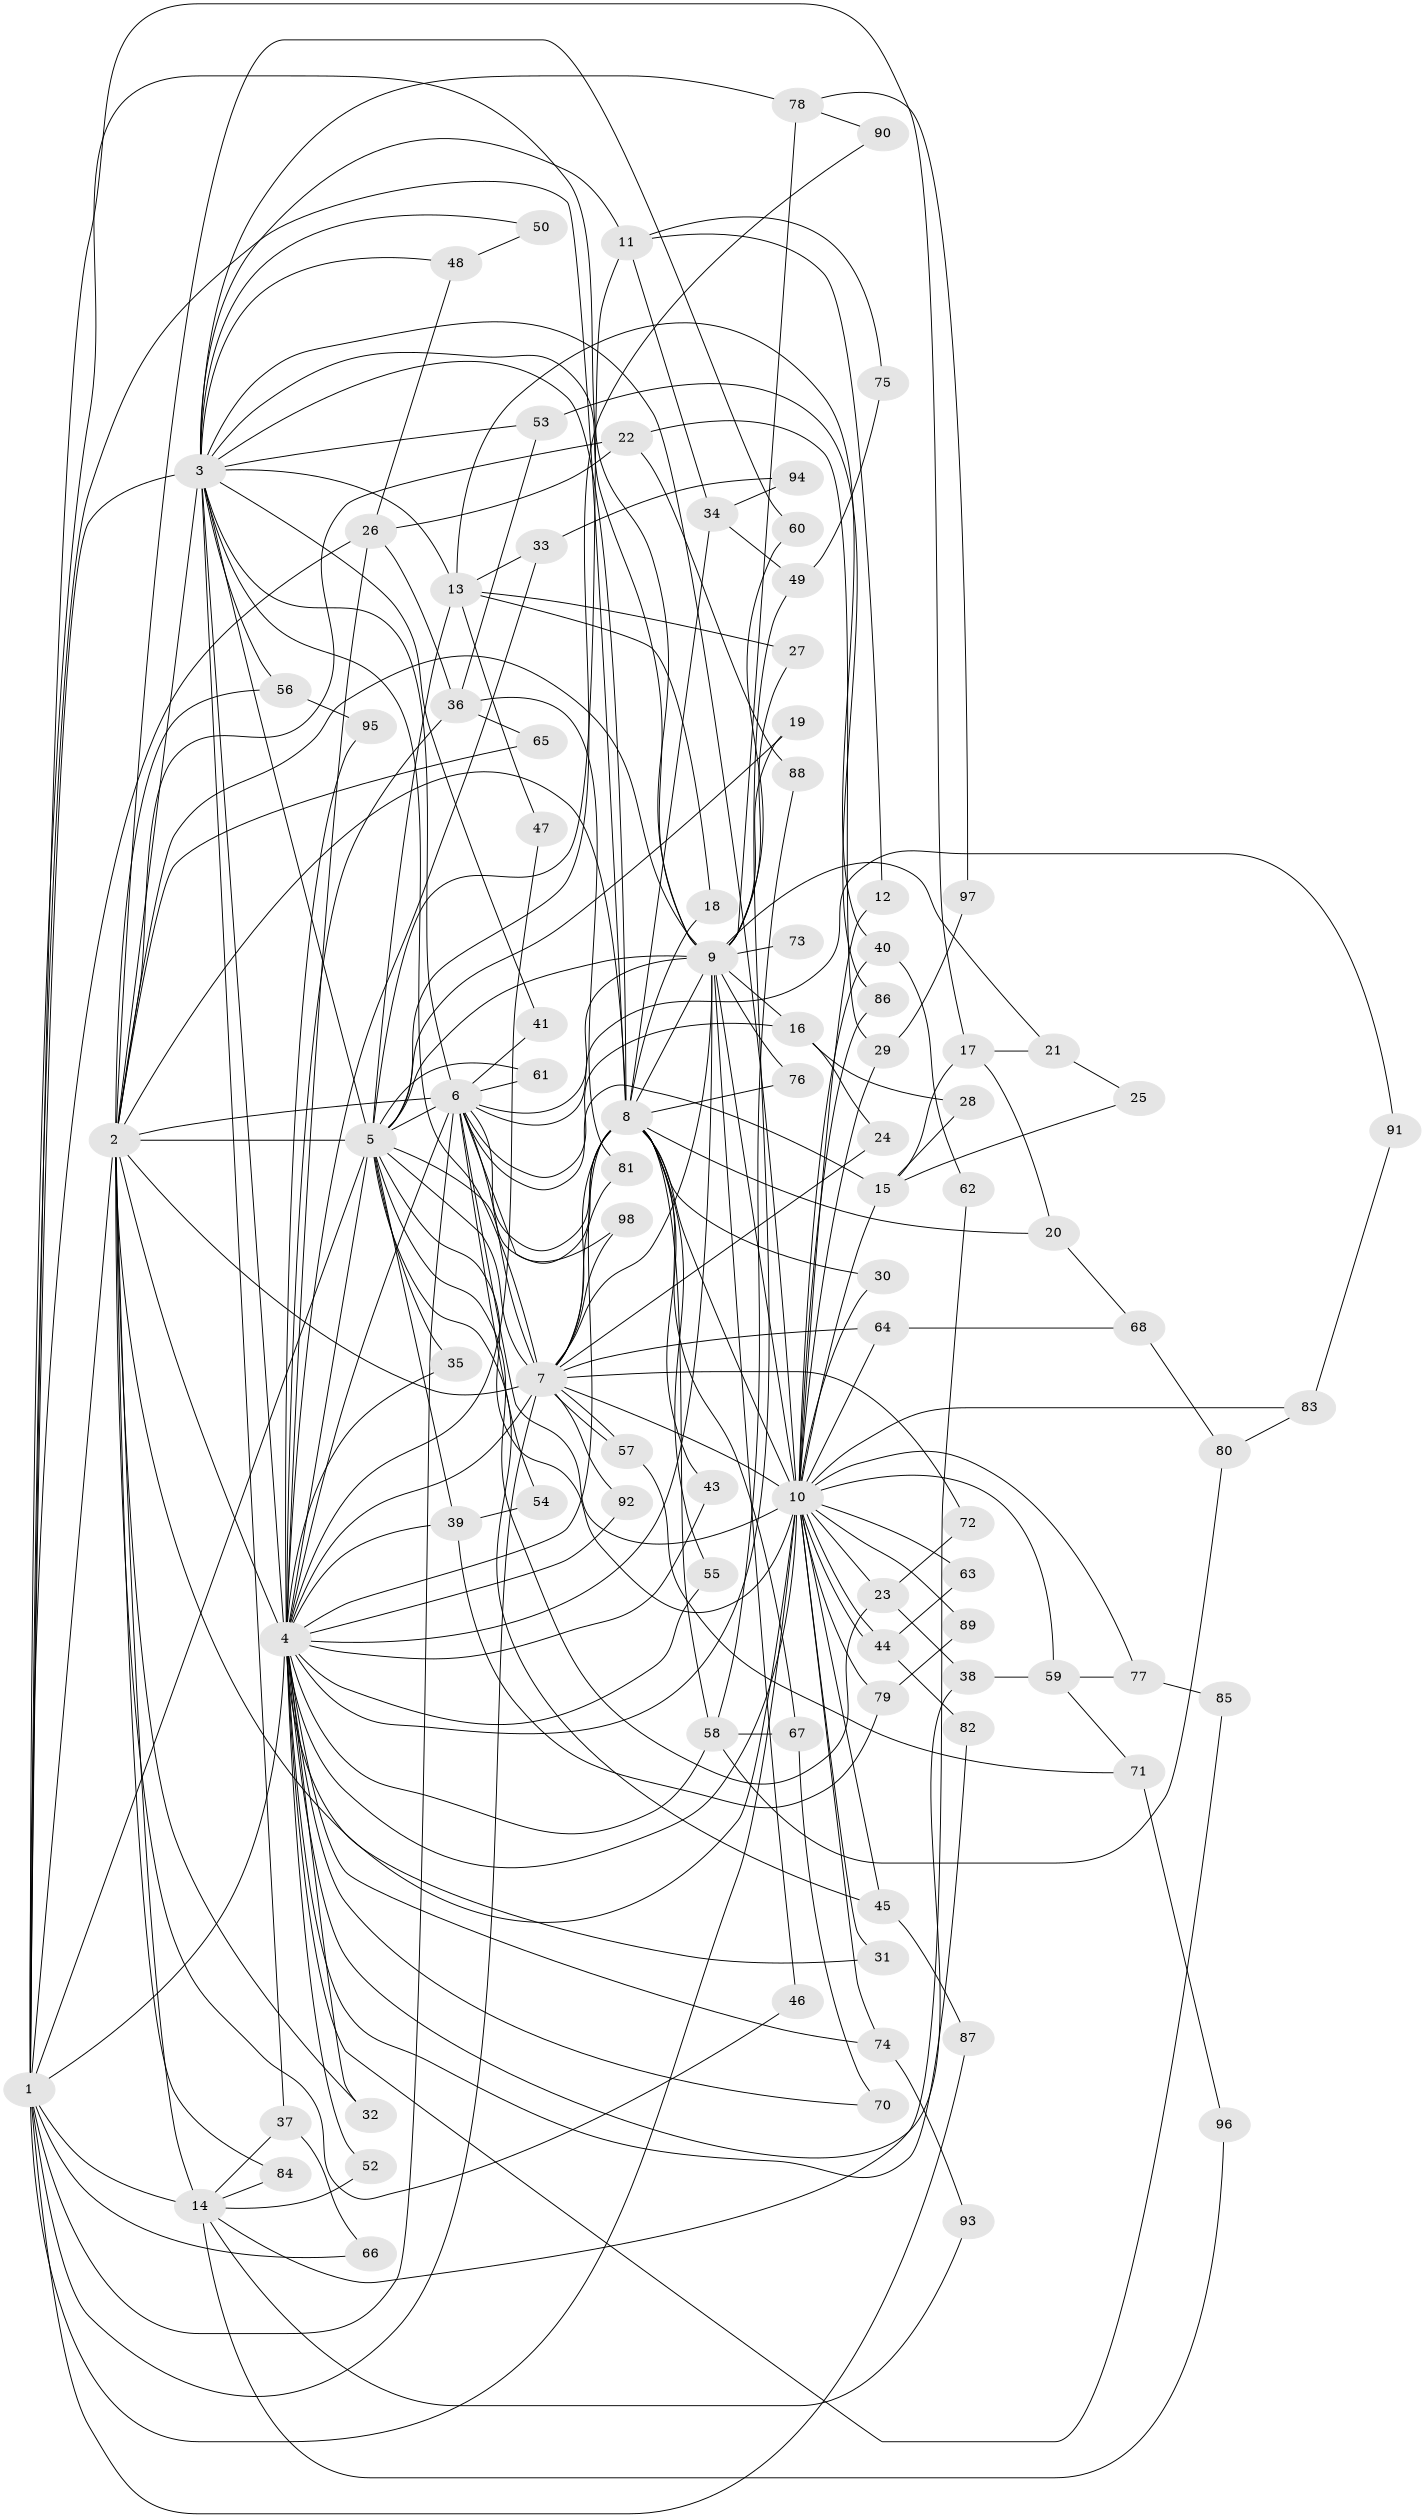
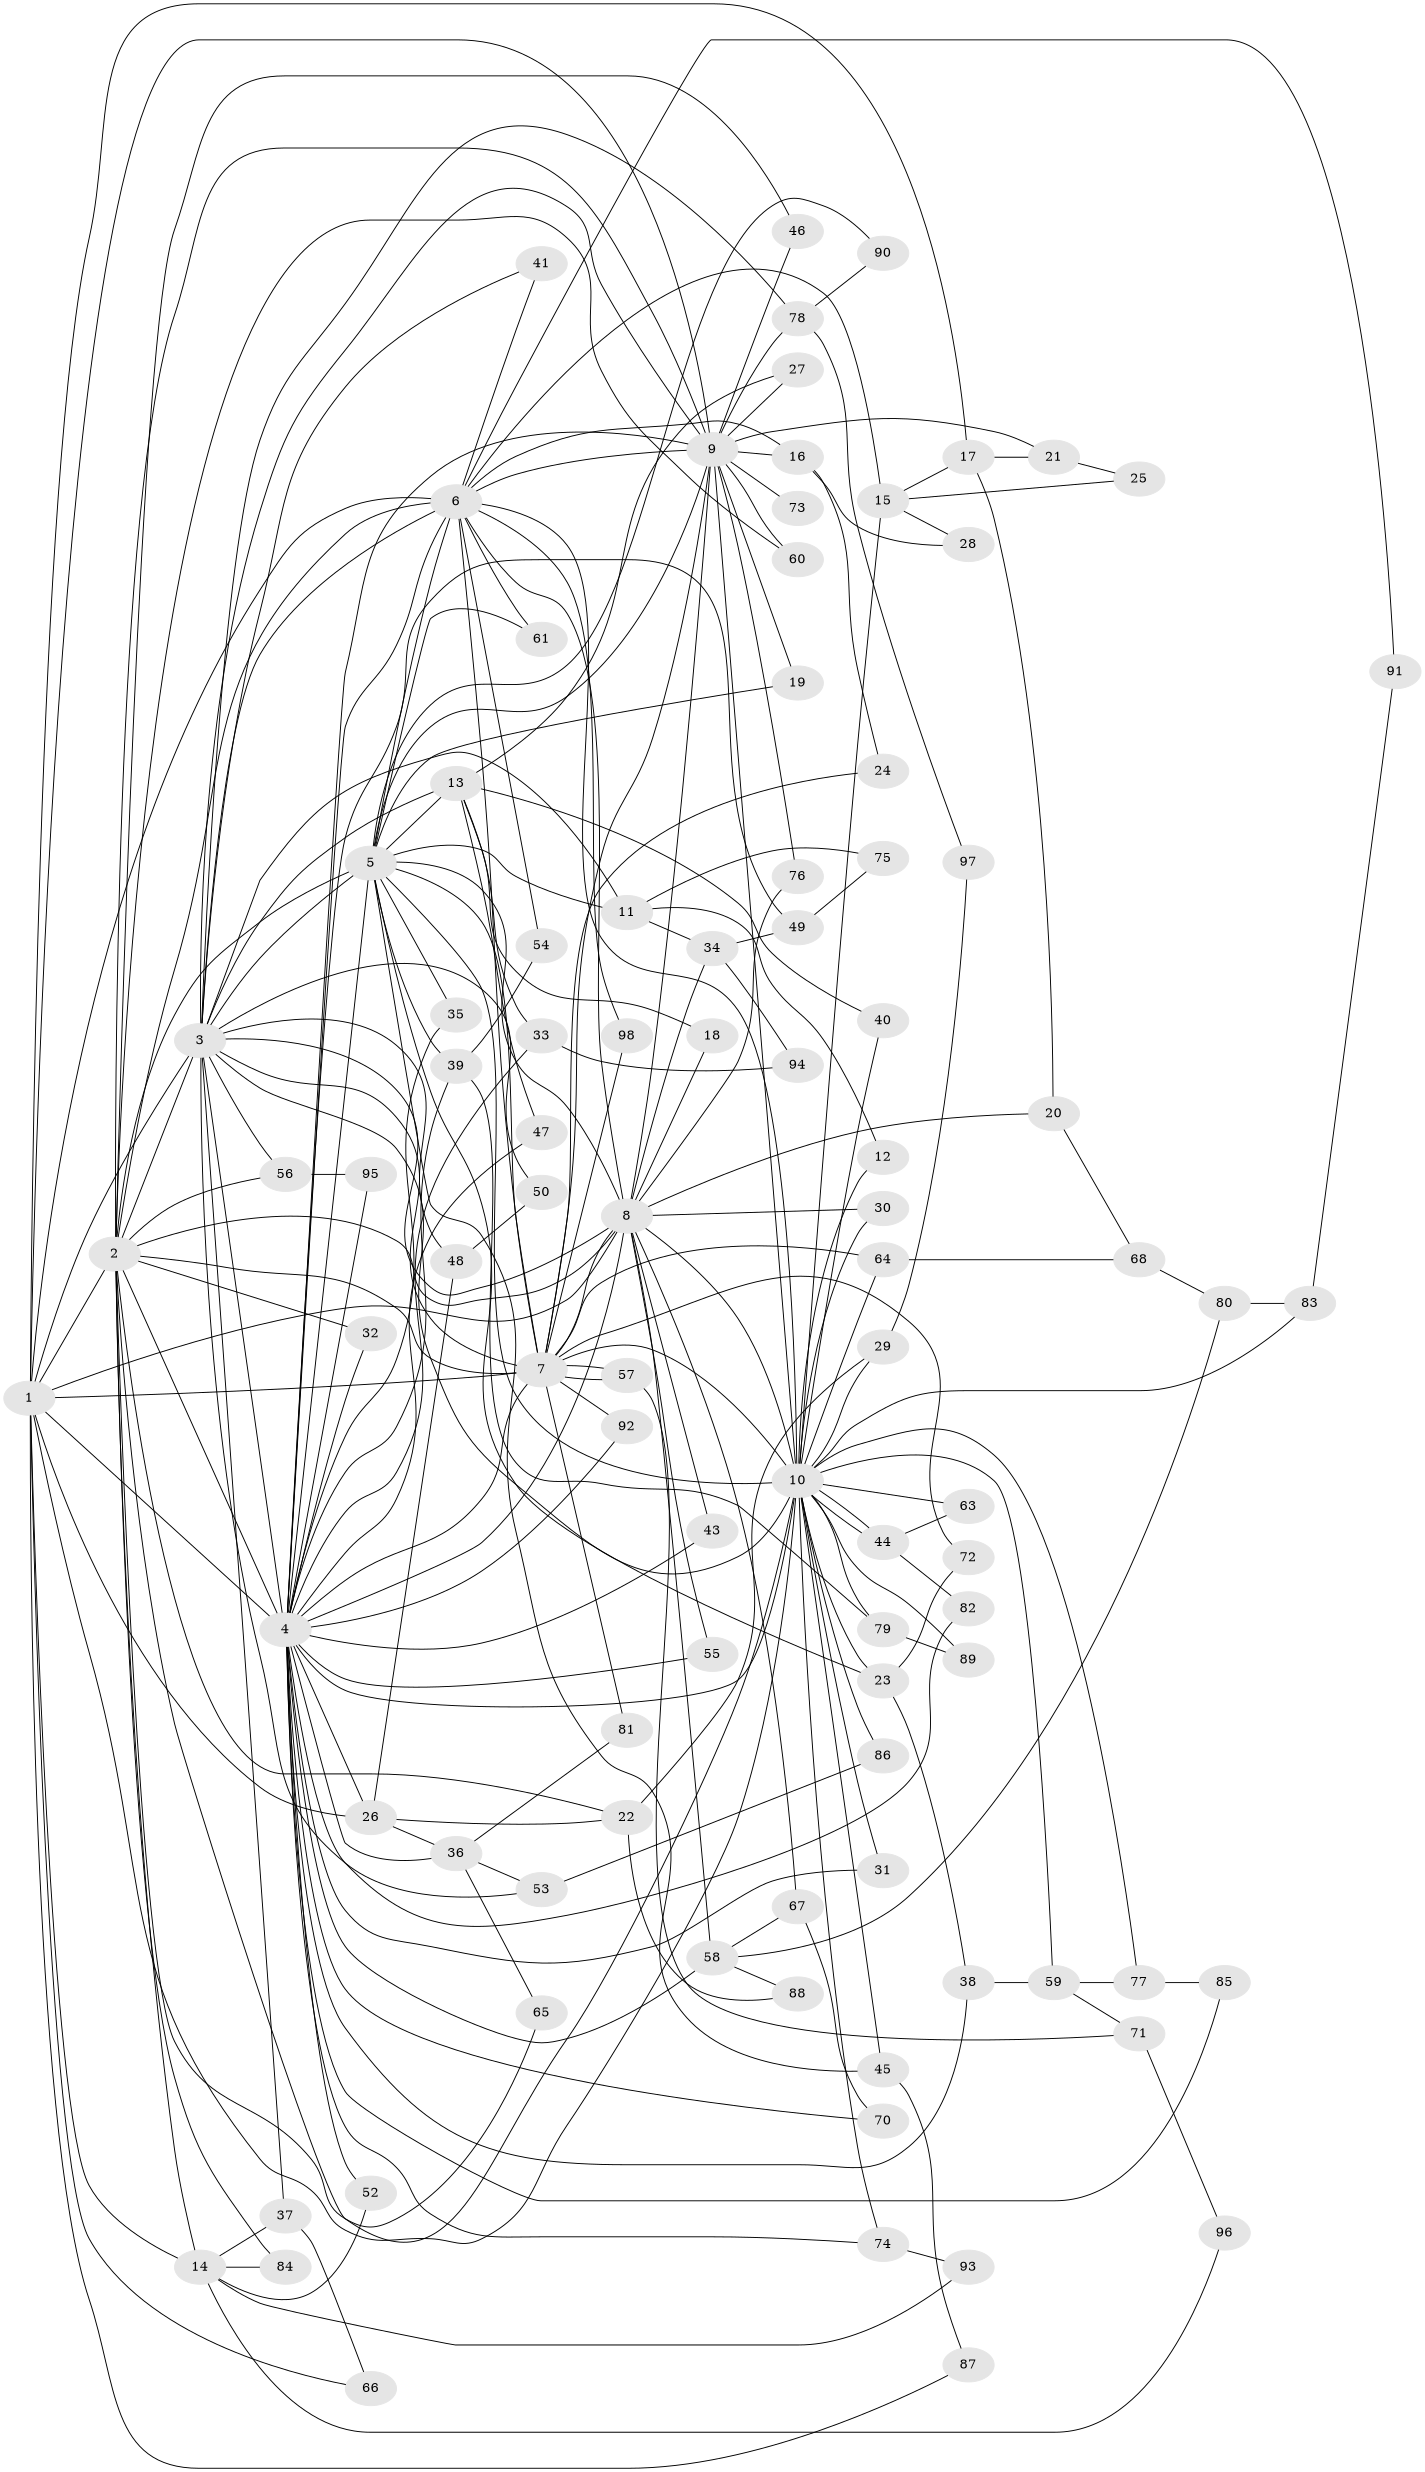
node "62": removed
edge "5" -- "1": removed
